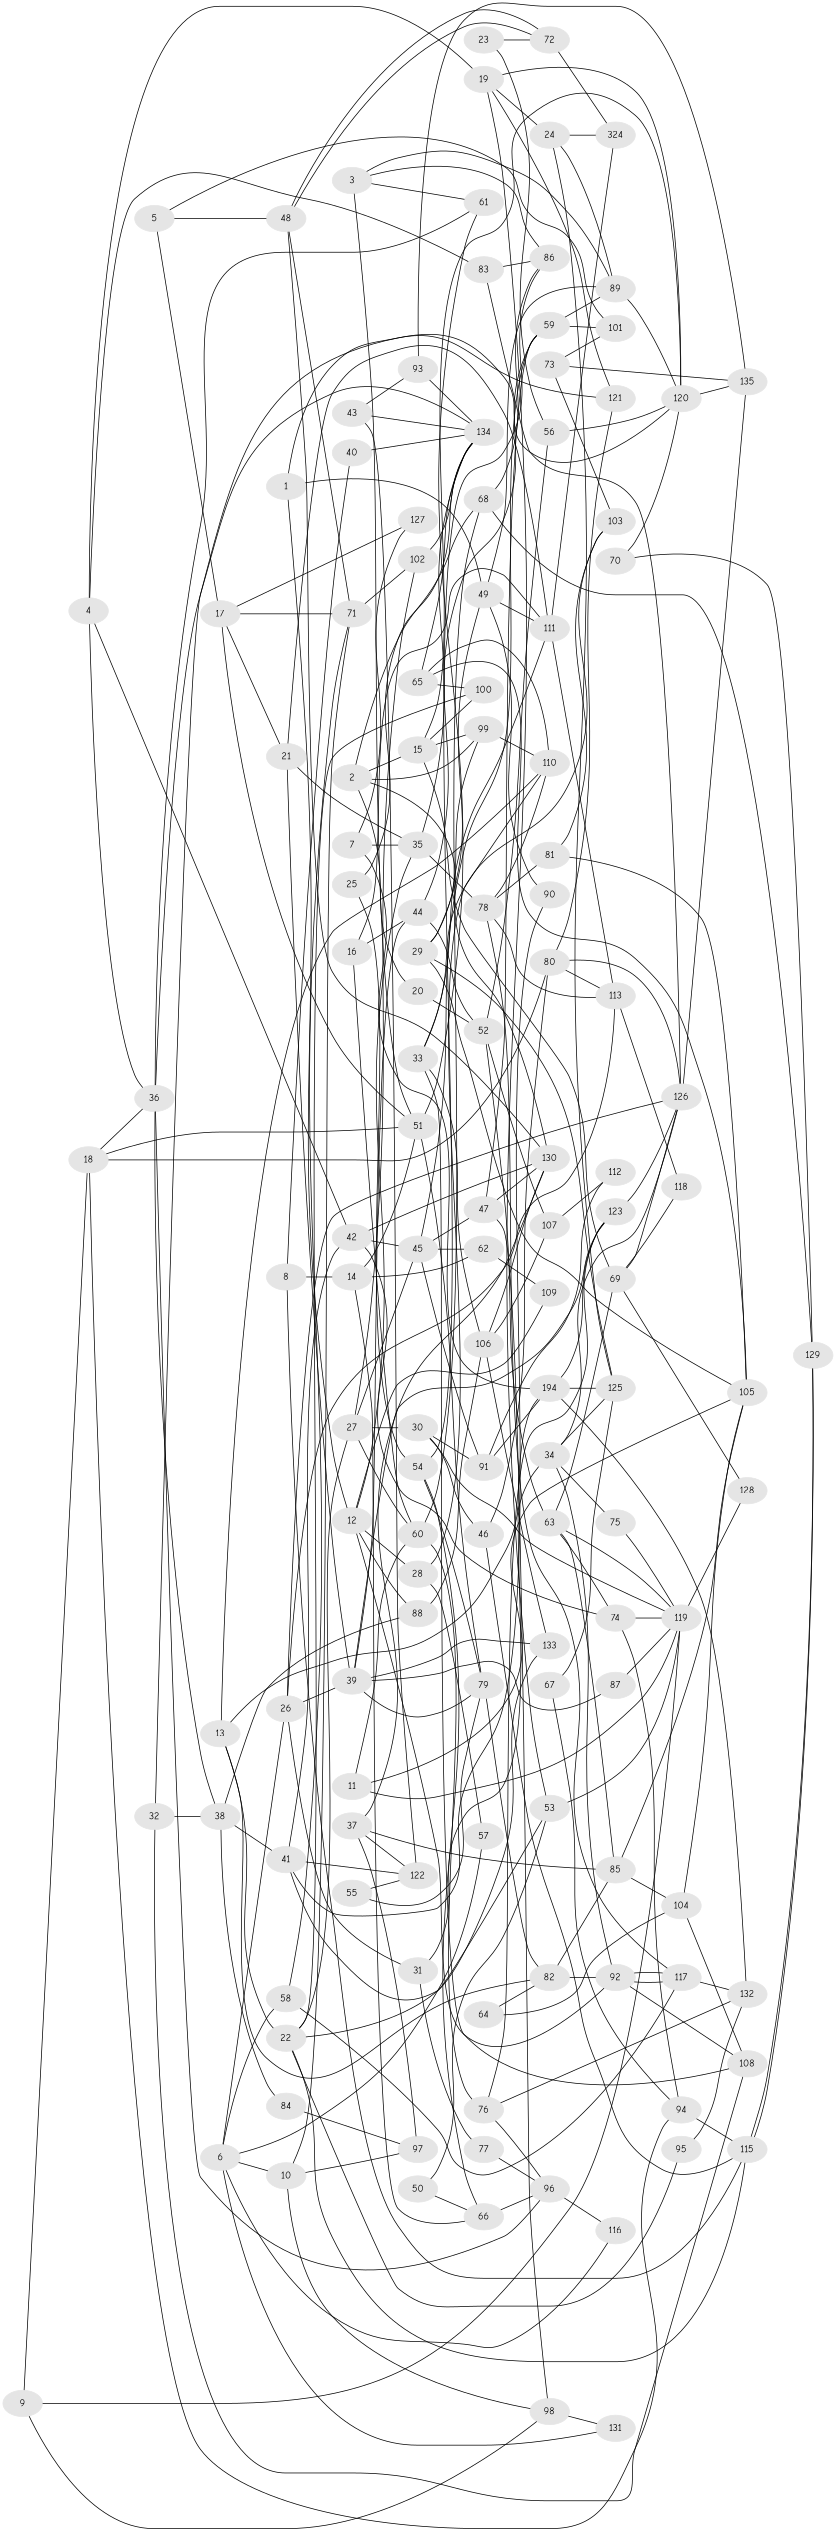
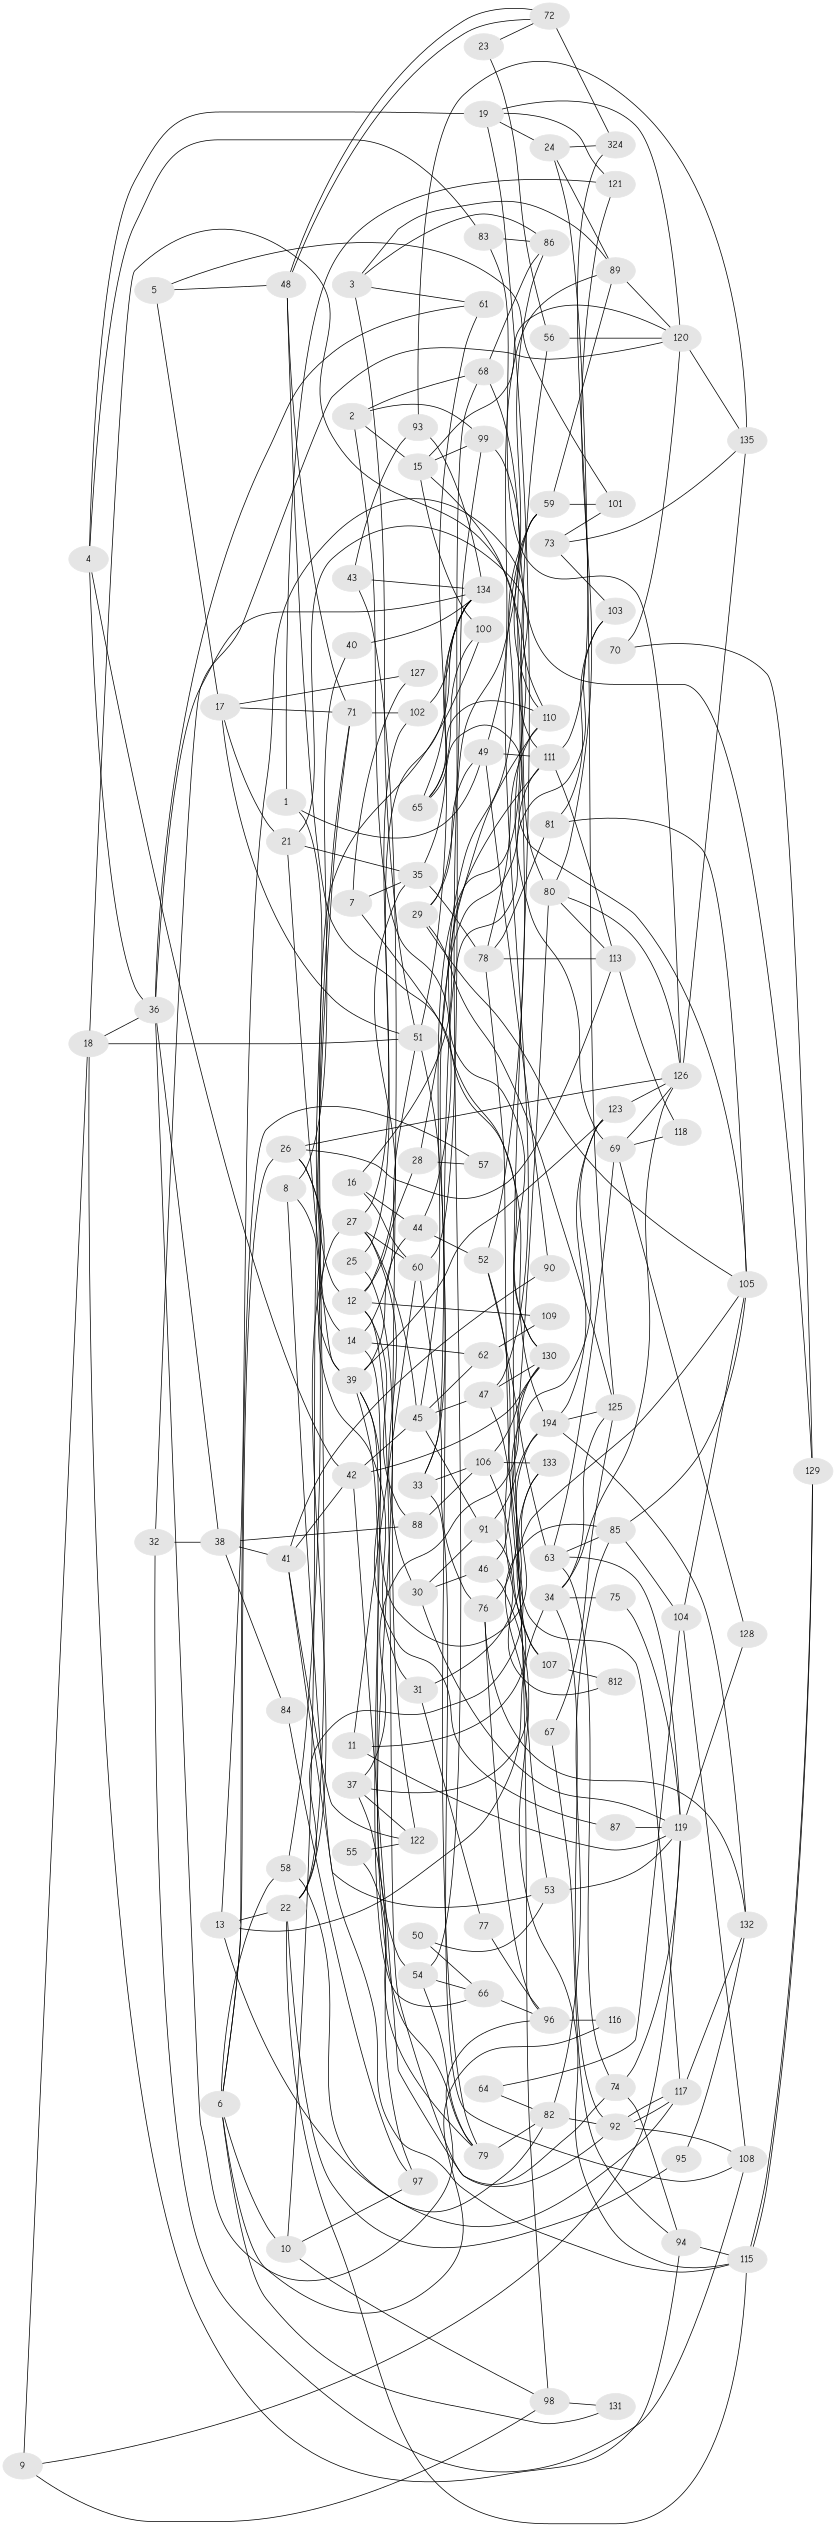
node "20": removed
node "112": label "112" -> "812"
